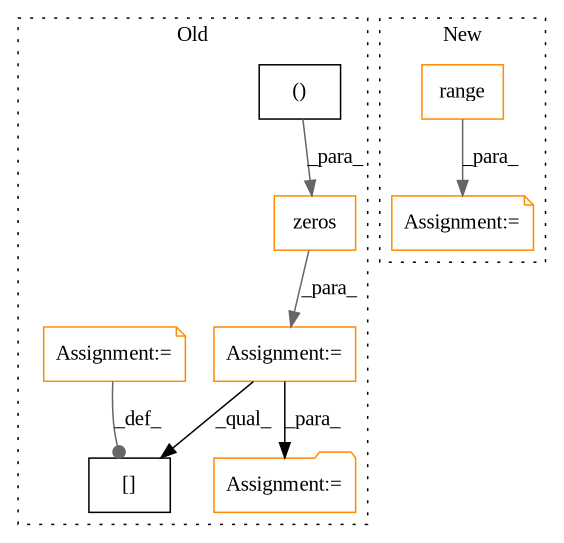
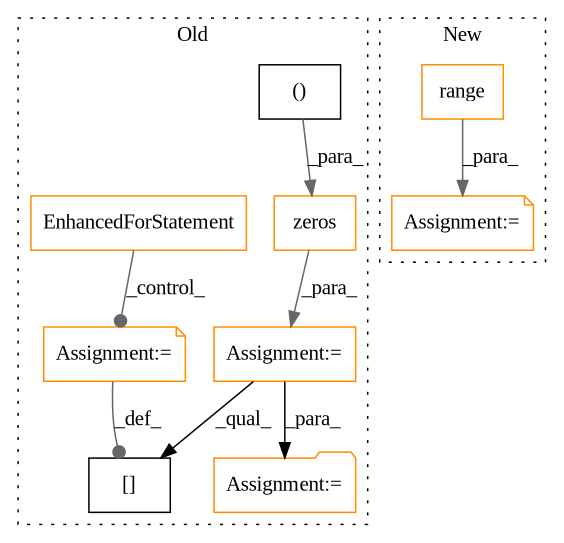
node "EnhancedForStatement": added
